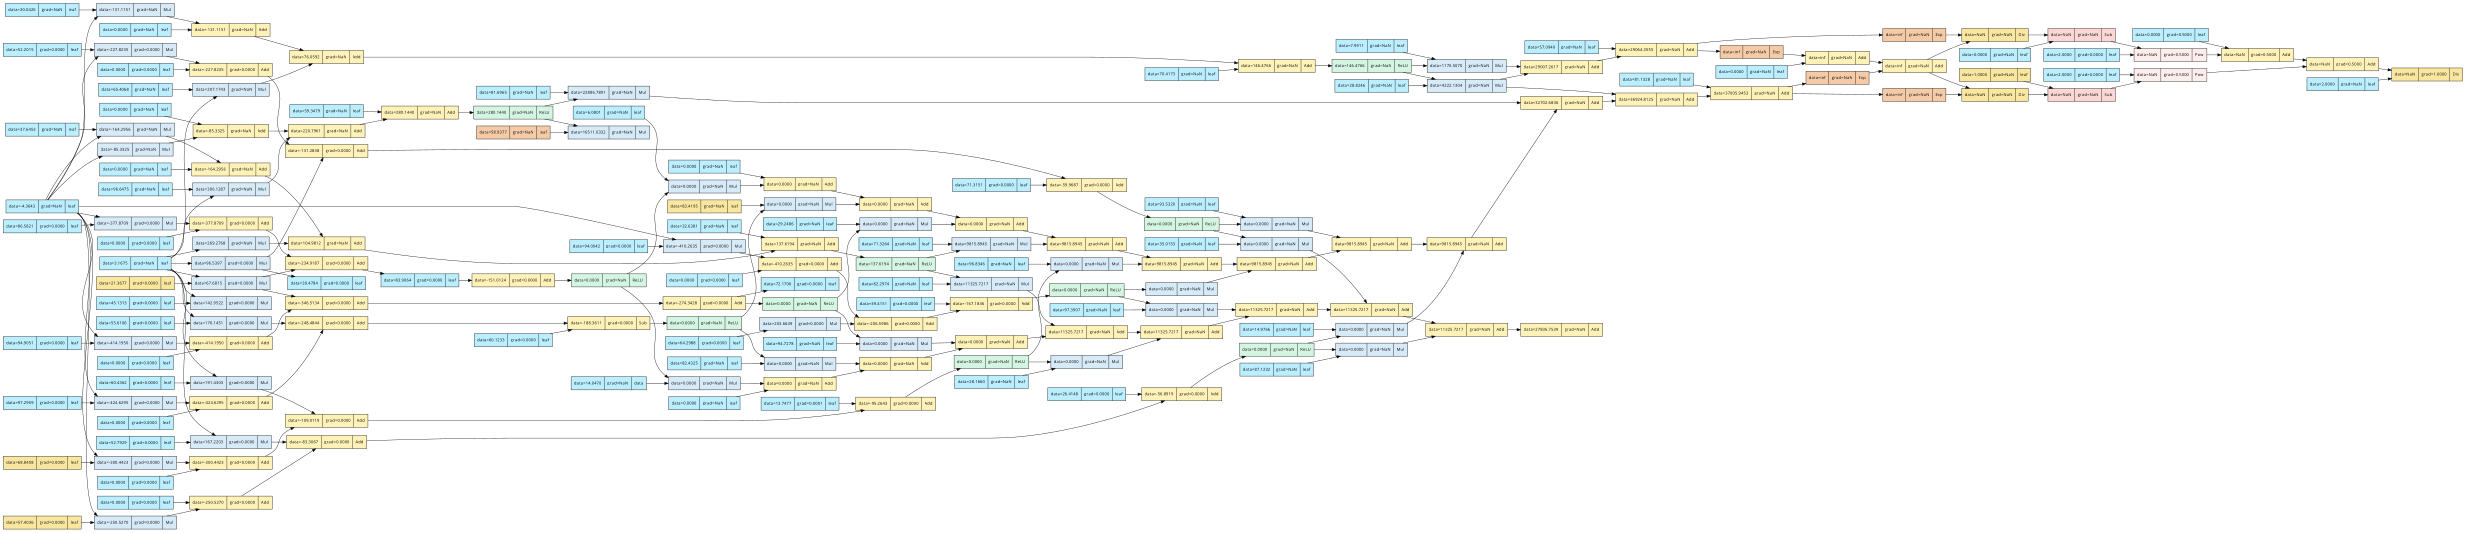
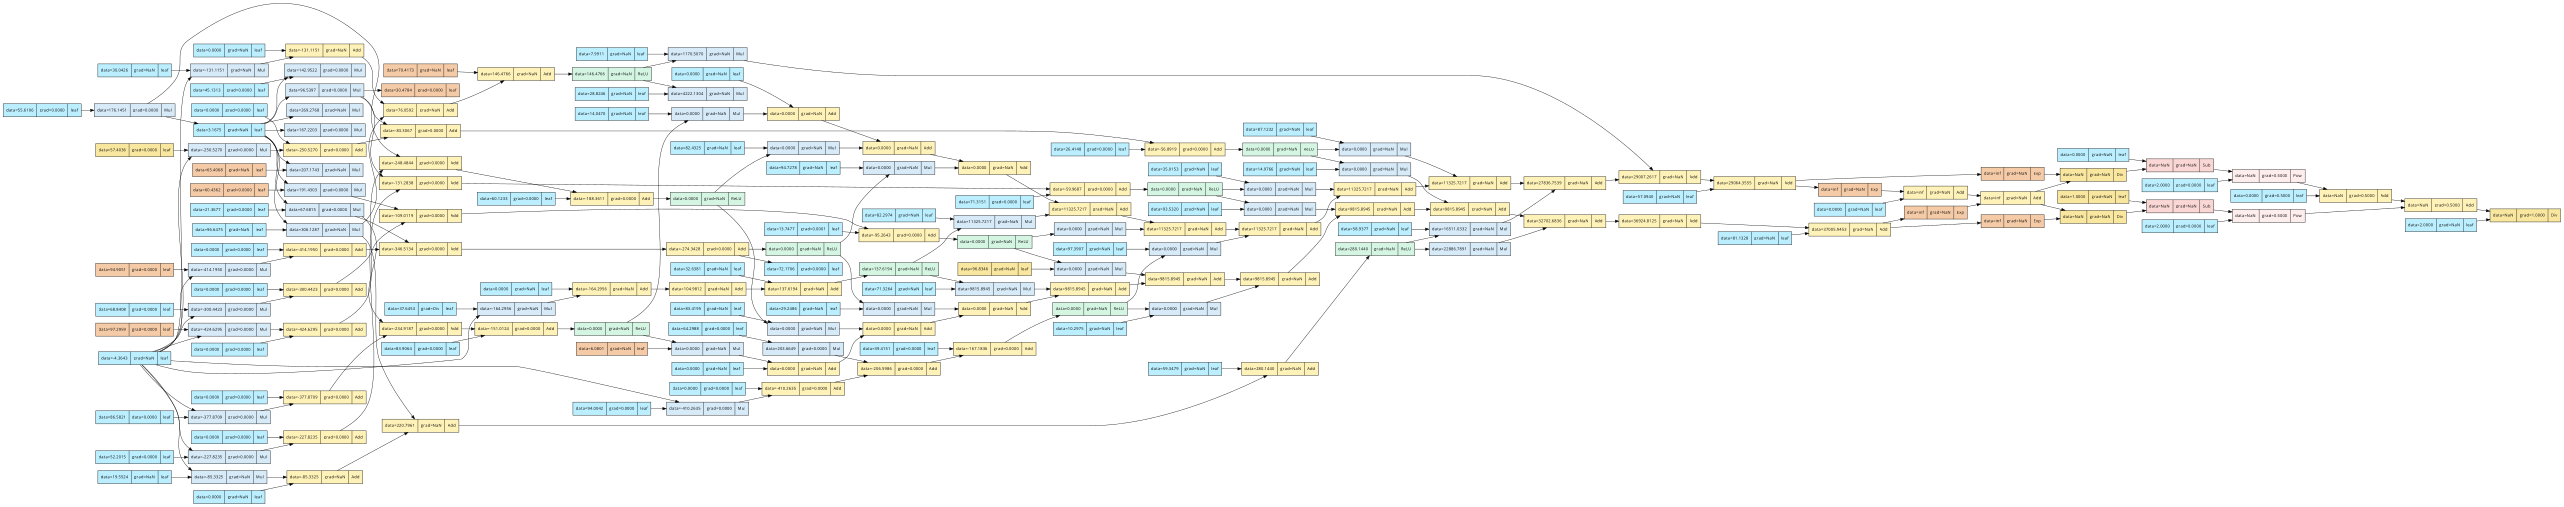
node "data=70.4173": fillcolor #bbefff -> #f5cba7
edge "data=207.1743" -> "data=76.0592": now "data=306.1287" -> "data=76.0592"
edge "data=4222.1304" -> "data=29007.2617": now "data=27836.7539" -> "data=29007.2617"
node "data=65.4068": fillcolor #bbefff -> #f5cba7
edge "data=4222.1304" -> "data=36924.8125": removed
node "data=81.6965": removed
node "data=6.0801": fillcolor #bbefff -> #f5cba7
node "data=37.6453": text "grad=NaN" -> "grad=Div"
node "data=58.9377": fillcolor #f5cba7 -> #bbefff
node "data=83.4195": fillcolor #f9e79f -> #bbefff
edge "data=16511.0332" -> "data=27836.7539": added
node "data=86.5821": text "grad=0.0000" -> "data=0.0000"
edge "data=269.2768" -> "data=104.9812": removed
node "data=96.8346": fillcolor #bbefff -> #f9e79f
edge "data=-234.9187" -> "data=83.9064": now "data=-234.9187" -> "data=-151.0124"
node "data=21.3677": fillcolor #f9e79f -> #bbefff
node "data=30.4784": fillcolor #bbefff -> #f5cba7
edge "data=3.1675" -> "data=176.1451": reversed
node "data=-188.3611": text "Sub" -> "Add"
node "data=10.2975": added
node "data=94.9051": fillcolor #bbefff -> #f5cba7
node "data=28.1660": removed
node "data=60.4362": fillcolor #bbefff -> #f5cba7
node "data=14.0470": text "data" -> "leaf"
node "data=97.2959": fillcolor #bbefff -> #f5cba7
edge "data=167.2203" -> "data=-83.3067": now "data=96.5397" -> "data=-83.3067"
node "data=52.7929": removed
node "data=68.8408": fillcolor #f9e79f -> #bbefff
node "data=19.5524": added
